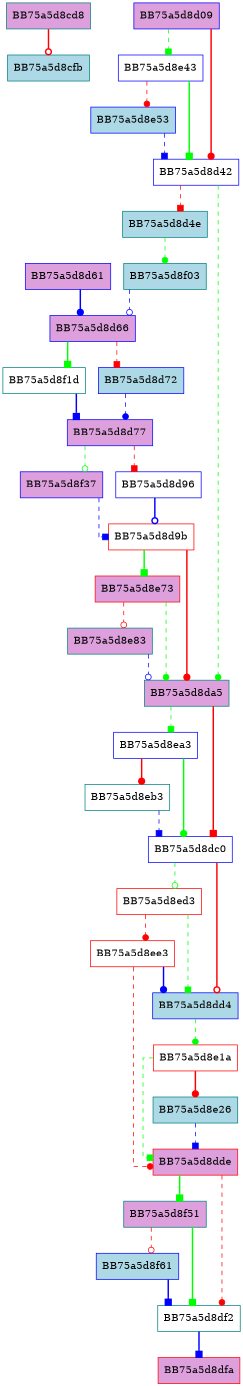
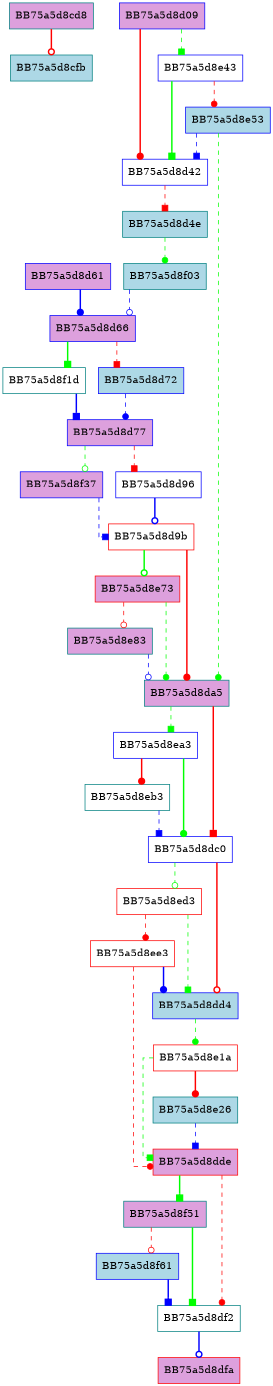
edge "BB75a5d8d42" -> "BB75a5d8da5": now "BB75a5d8e53" -> "BB75a5d8da5"
edge "BB75a5d8d9b" -> "BB75a5d8e73": arrowhead box -> odot
edge "BB75a5d8df2" -> "BB75a5d8dfa": arrowhead box -> odot
